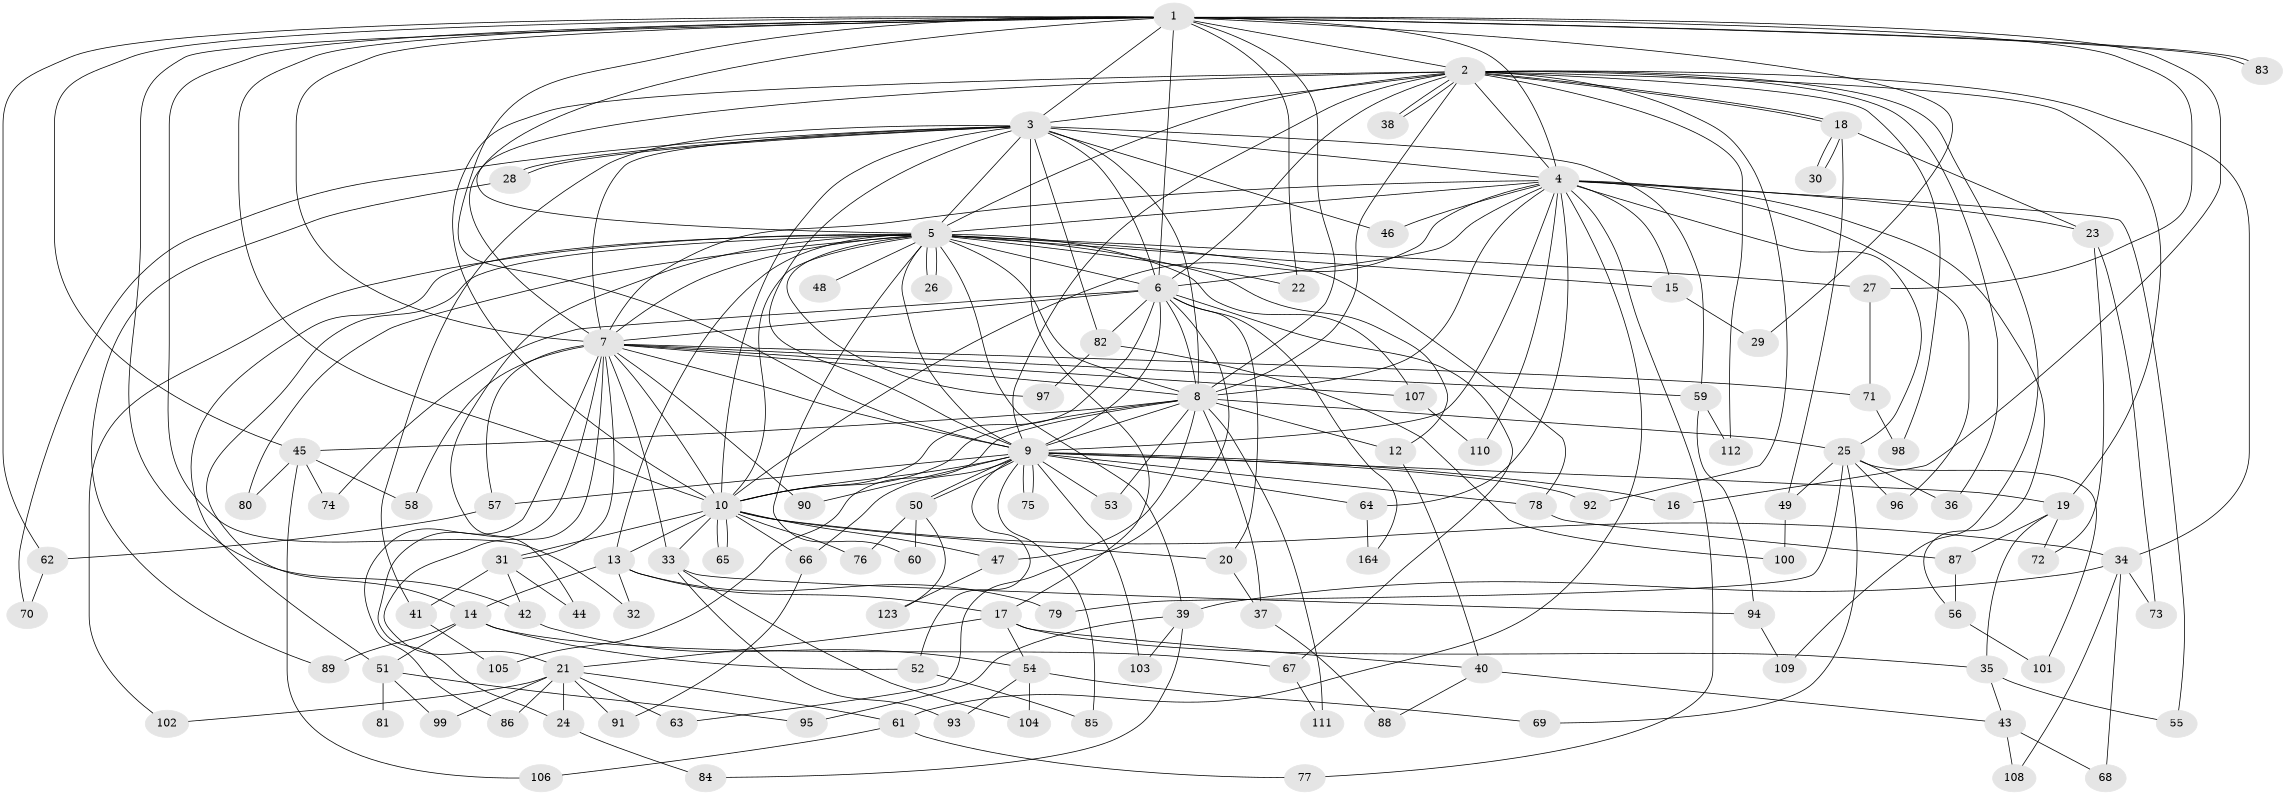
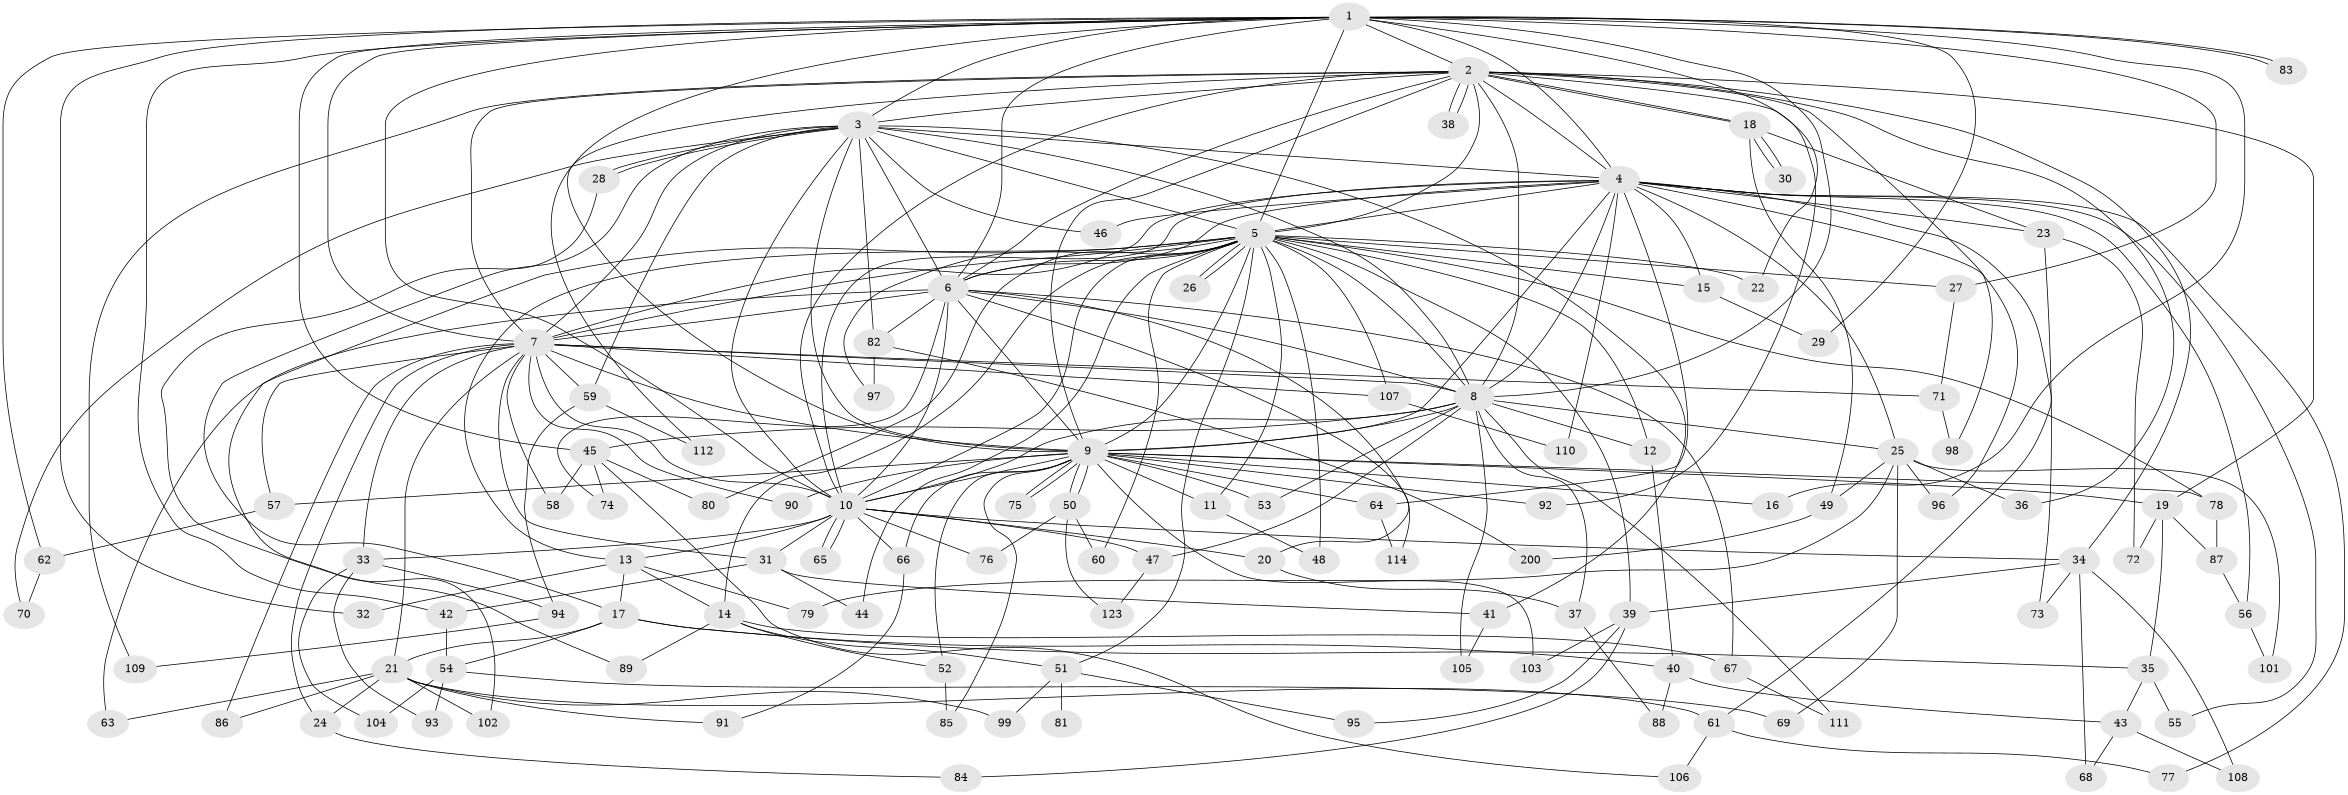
node "11": added
node "164": label "164" -> "114"
node "100": label "100" -> "200"
